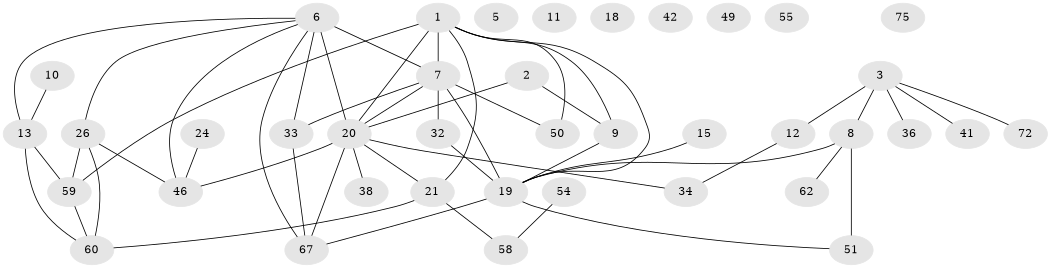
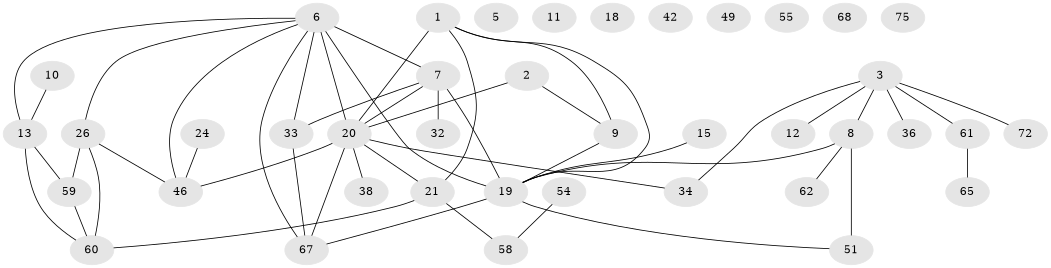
node "68": added
edge "1" -- "7": removed
edge "1" -- "59": removed
node "50": removed
node "41": label "41" -> "61"
edge "32" -- "19": now "6" -- "19"
edge "12" -- "34": now "3" -- "34"
node "65": added
